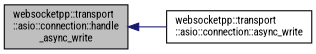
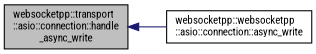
node "websocketpp::transport ::asio::connection::async_write": label "websocketpp::transport ::asio::connection::async_write" -> "websocketpp::websocketpp ::asio::connection::async_write"
